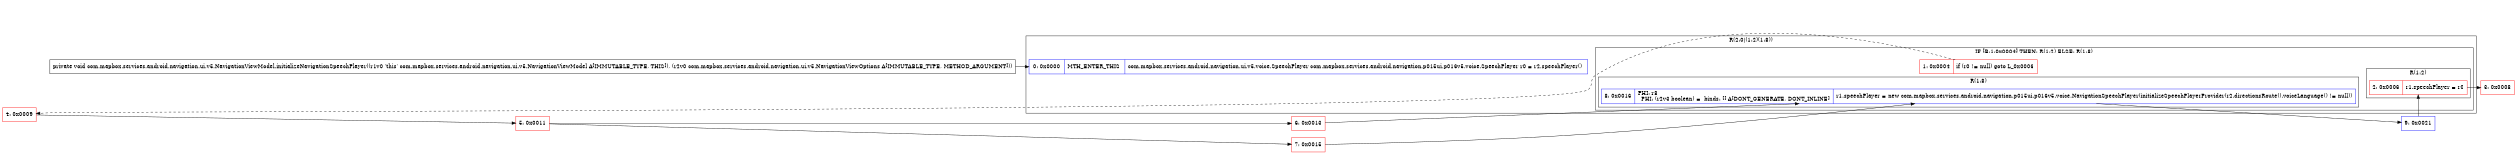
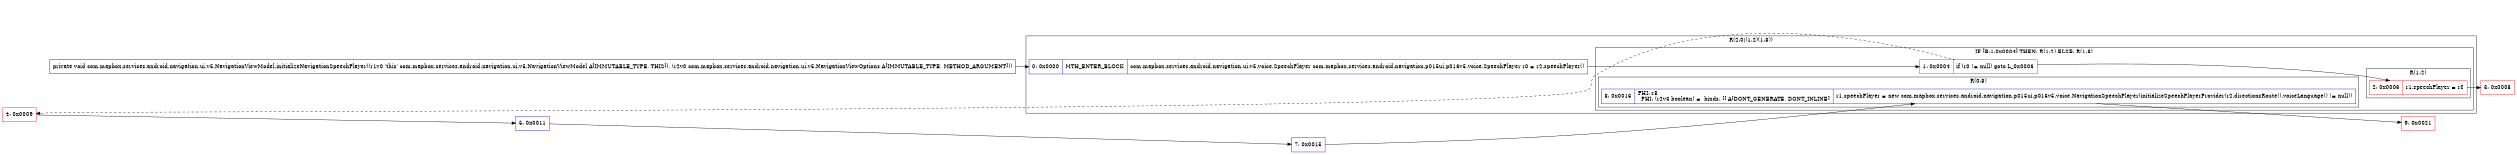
node "0: 0x0000": text "MTH_ENTER_THIS" -> "MTH_ENTER_BLOCK"
edge "0: 0x0000" -> "1: 0x0004": added
cluster "R(1:8)": label "R(1:8)" -> "R(0:8)"
edge "9: 0x0021" -> "2: 0x0006": now "1: 0x0004" -> "2: 0x0006"
node "5: 0x0011": color red -> blue
node "6: 0x0013": removed
node "9: 0x0021": color blue -> red
node "7: 0x0015": color red -> blue
